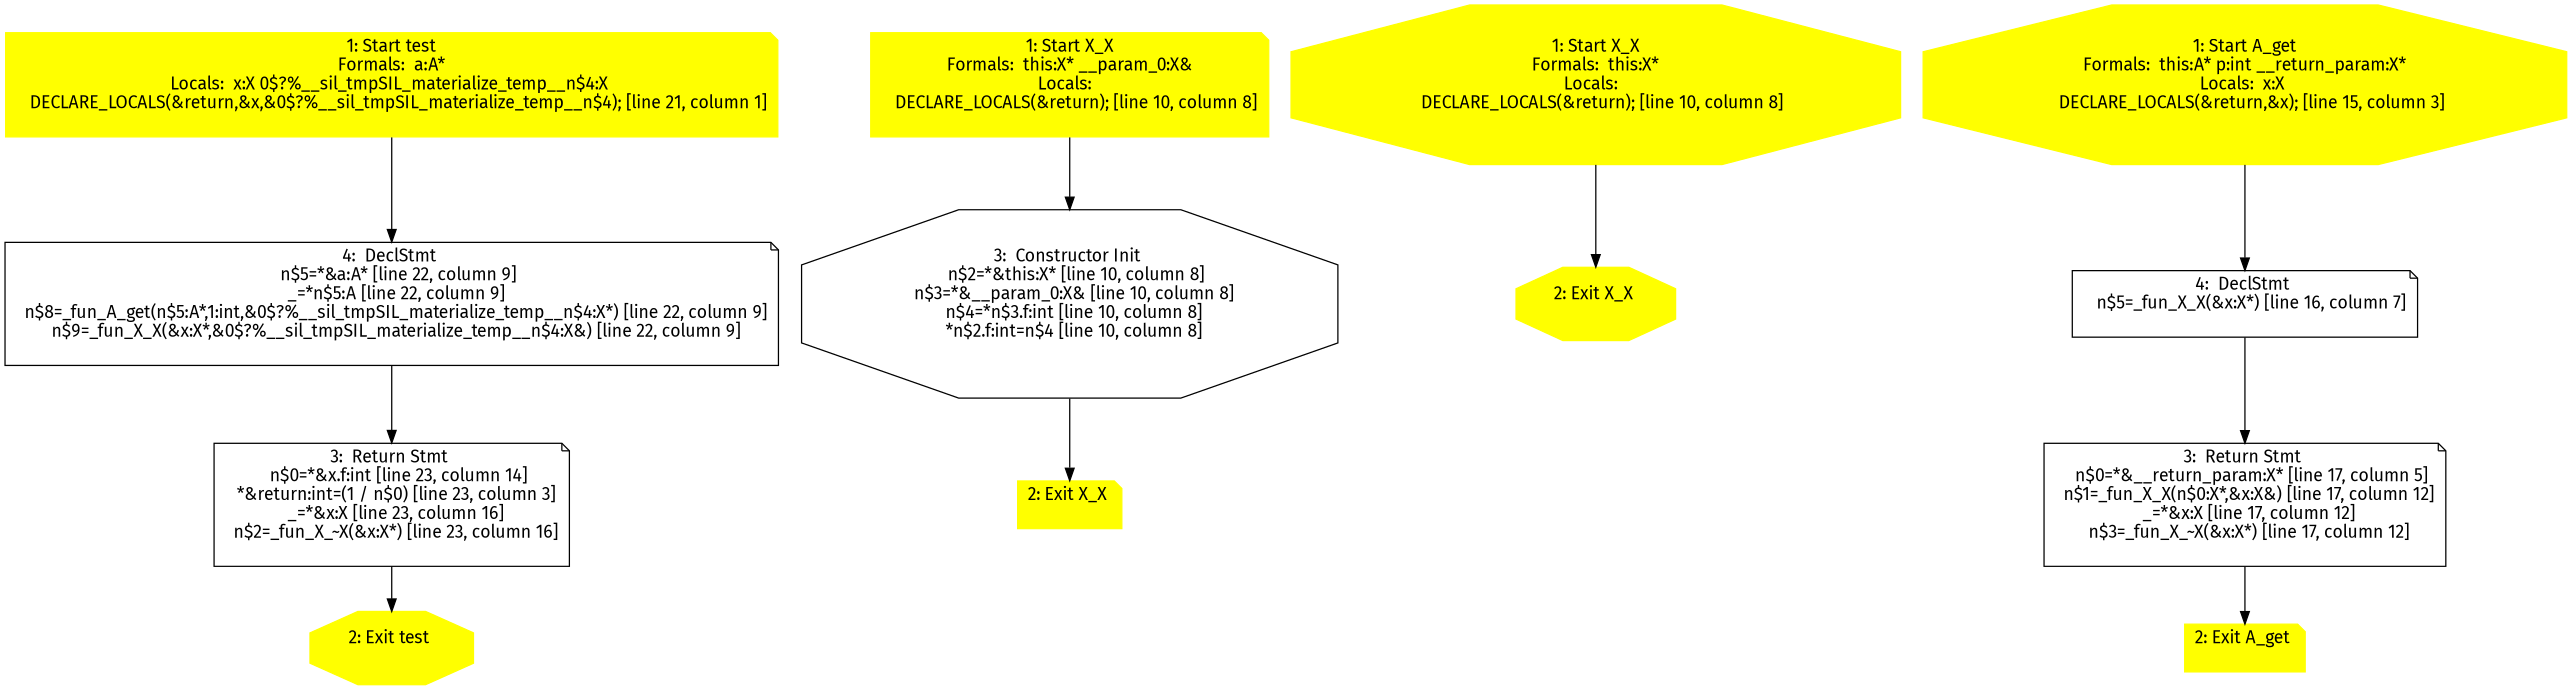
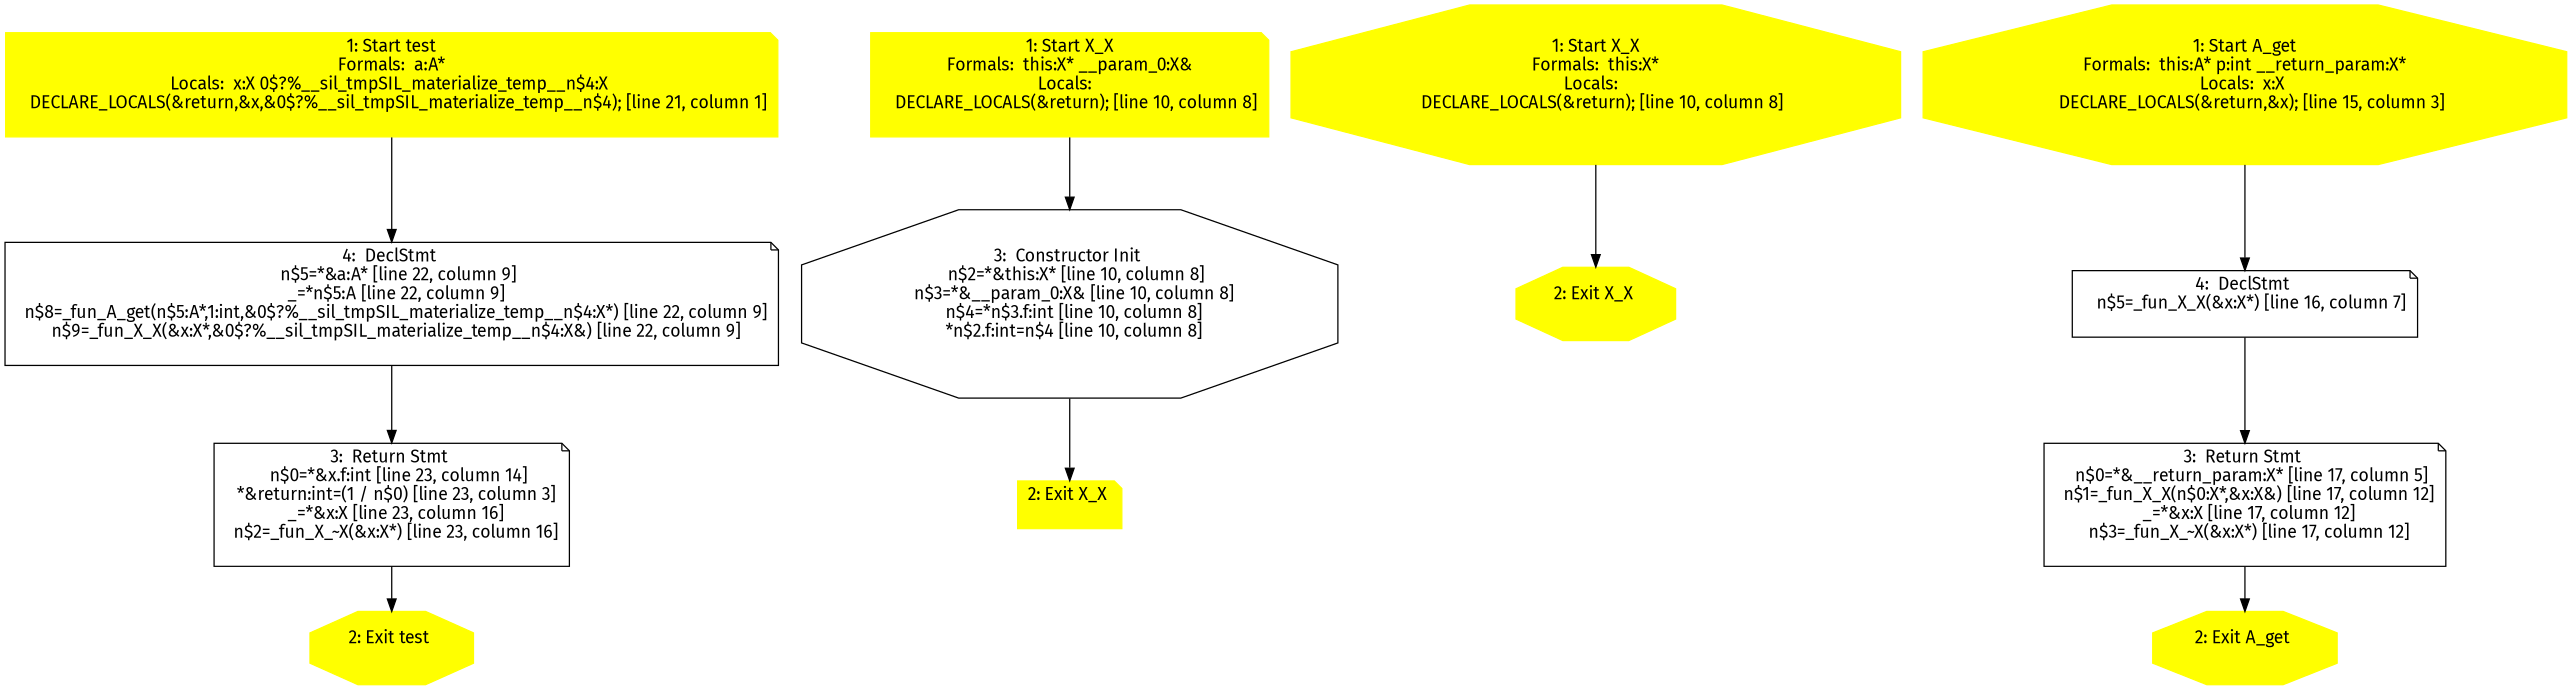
node "2: Exit A_get": shape note -> octagon
